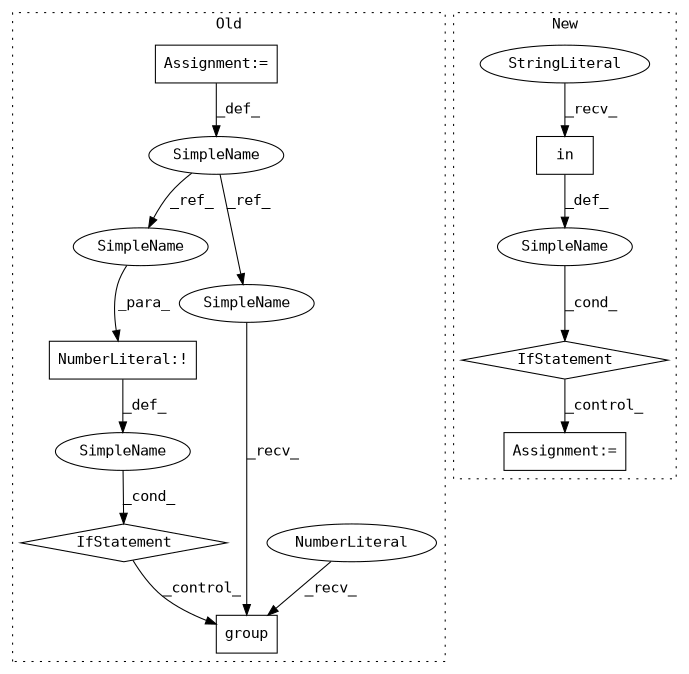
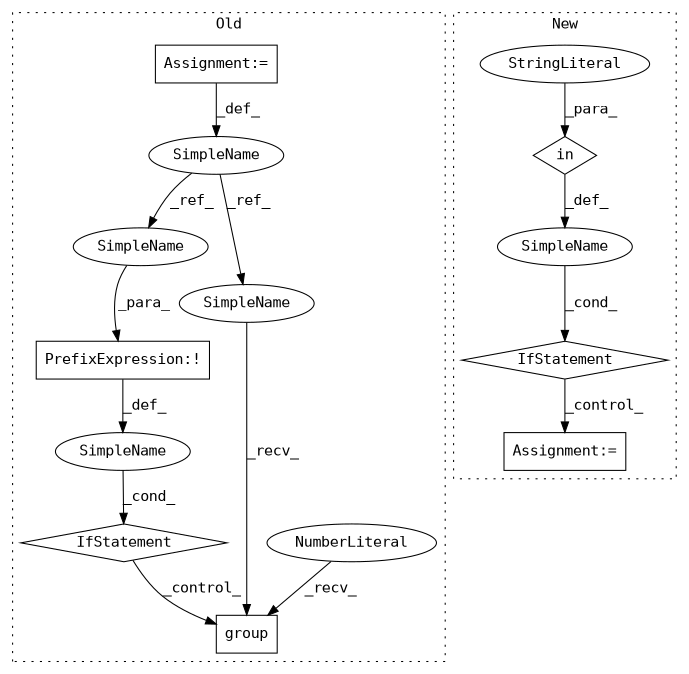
edge "StringLiteral" -> "in": label "_recv_" -> "_para_"
node "in": shape box -> diamond
node "NumberLiteral:!": label "NumberLiteral:!" -> "PrefixExpression:!"
